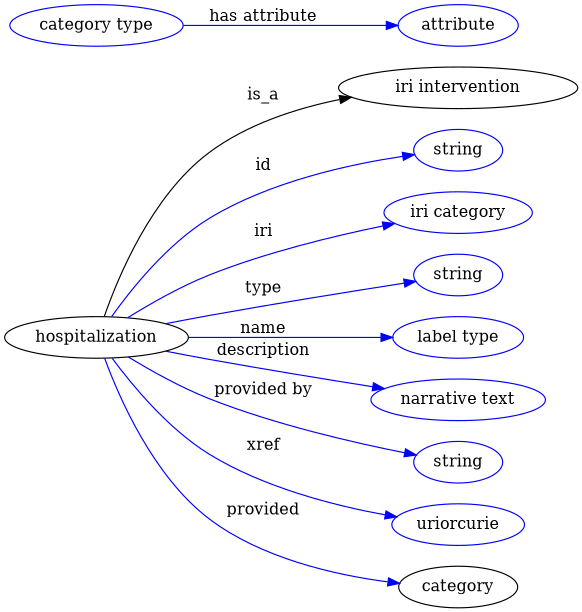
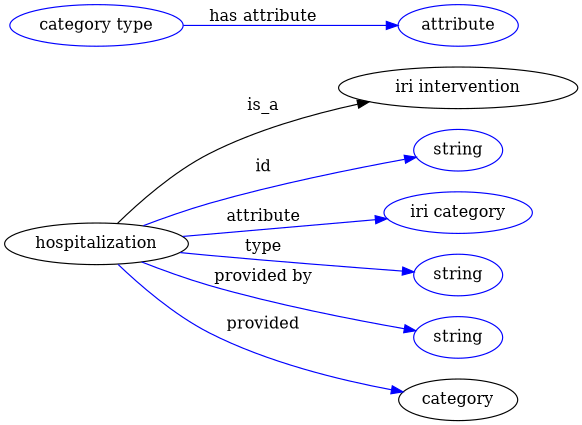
edge "hospitalization" -> "iri category": label "iri" -> "attribute"
node "label type": removed
node "narrative text": removed
node "uriorcurie": removed
